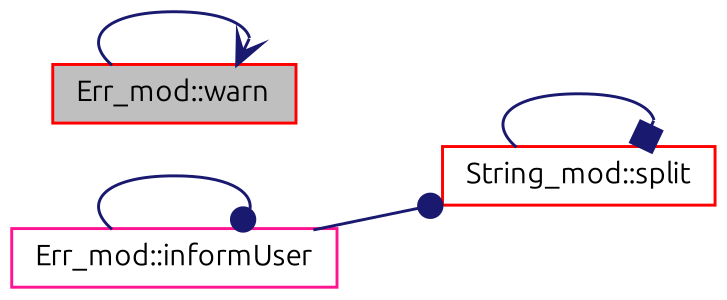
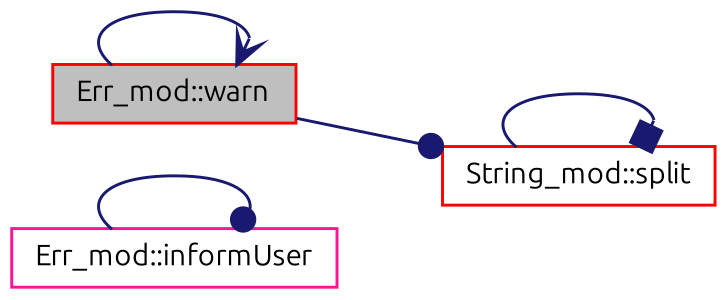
edge "Err_mod::informUser" -> "String_mod::split": now "Err_mod::warn" -> "String_mod::split"
